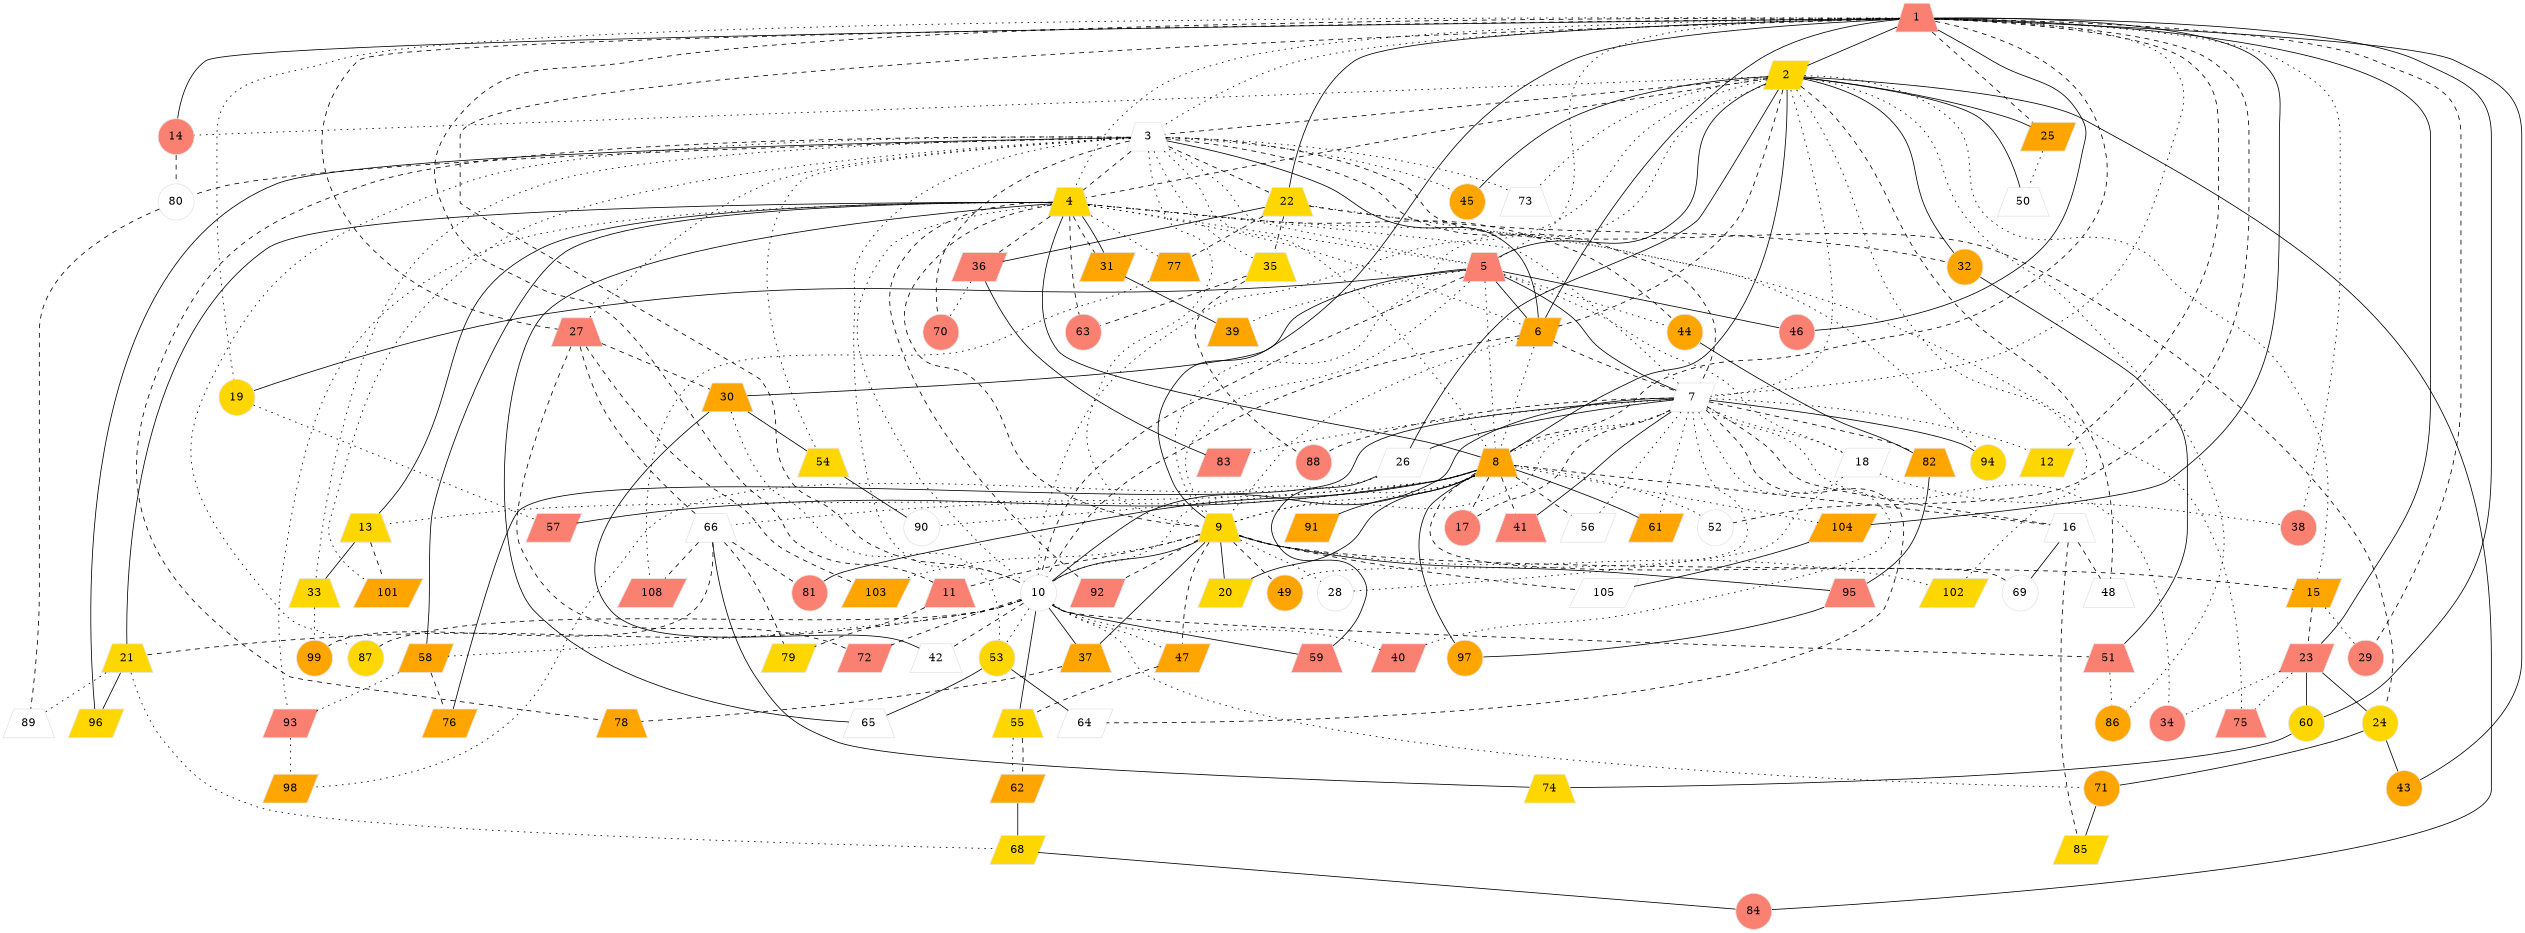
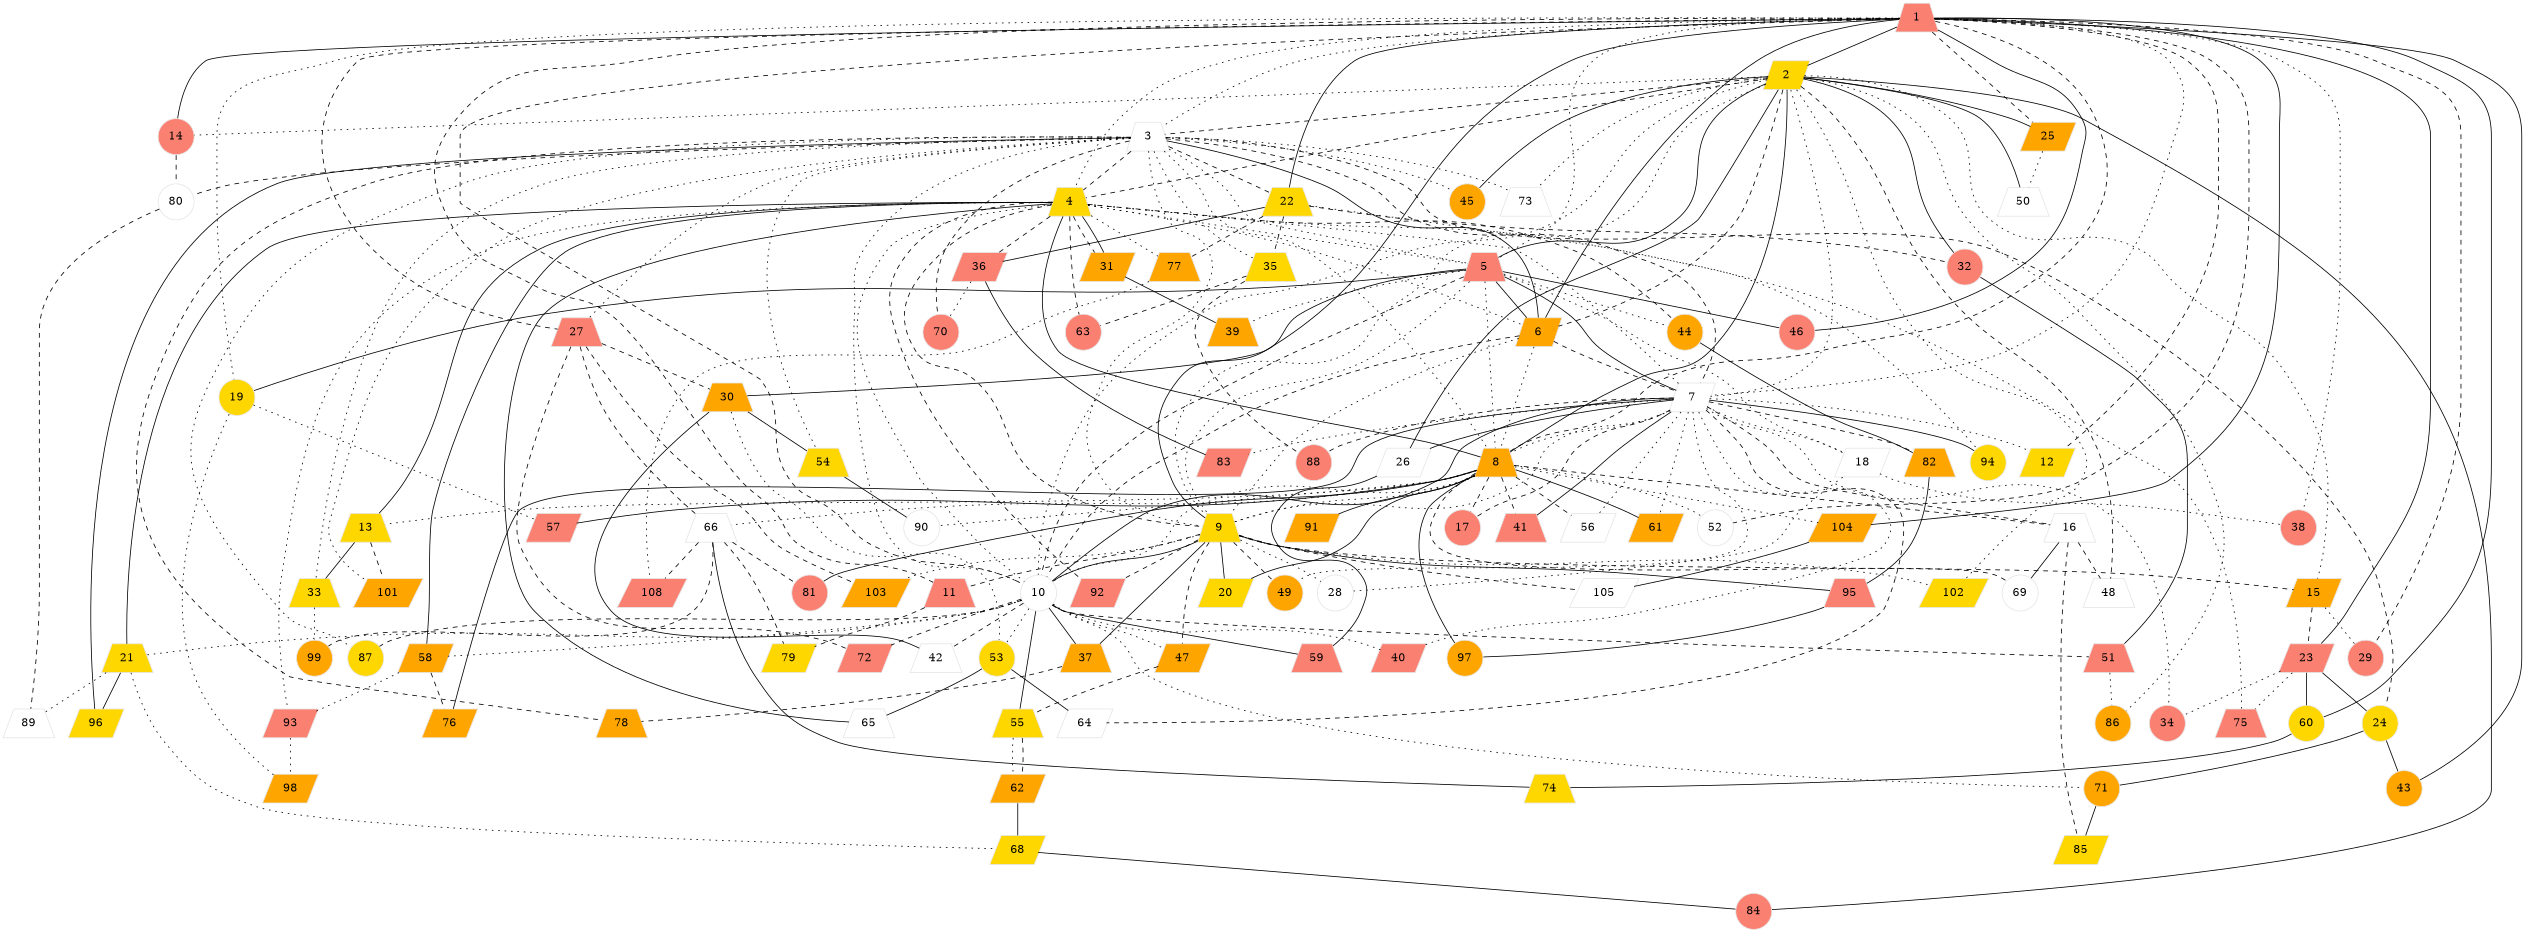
node "32": fillcolor orange -> salmon
edge "26" -- "98": now "19" -- "98"
edge "10" -- "21": style dashed -> dotted
